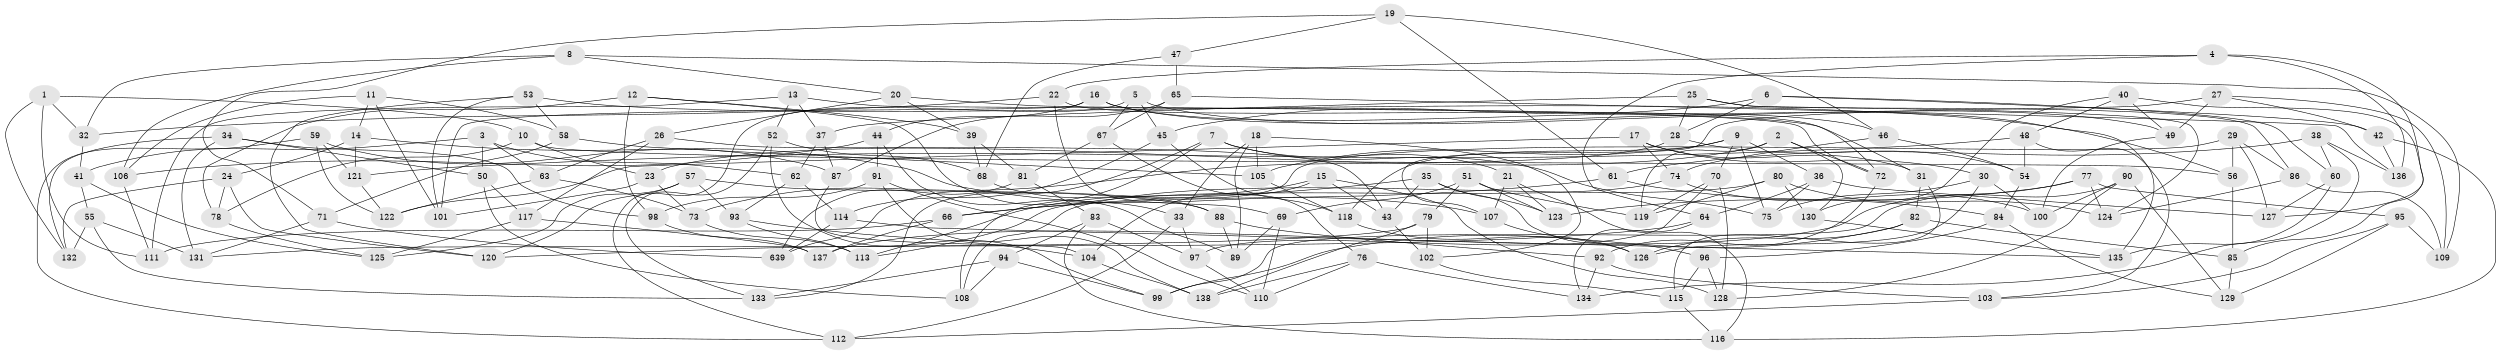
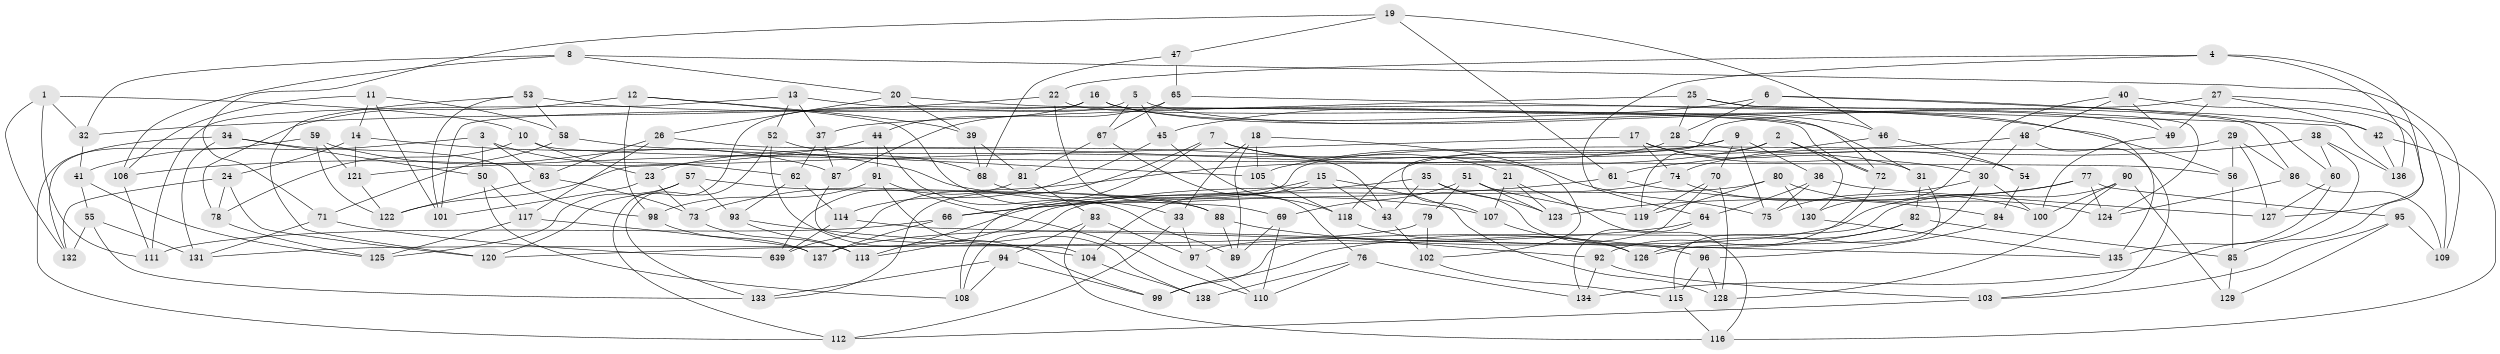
edge "48" -- "54": now "48" -- "30"
edge "84" -- "129": removed
edge "79" -- "138": removed
